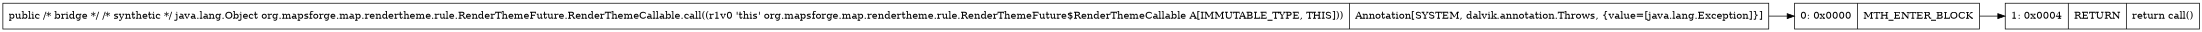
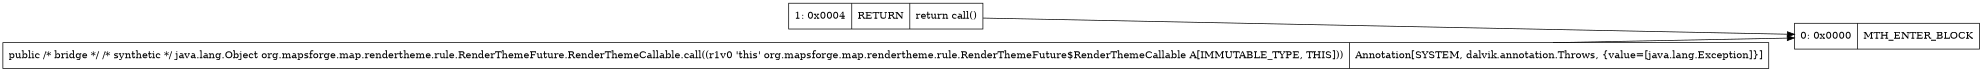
edge "0: 0x0000" -> "1: 0x0004": reversed
